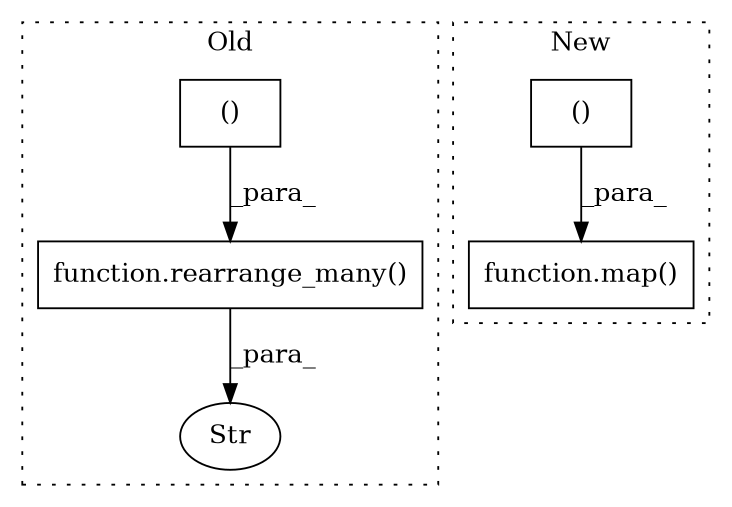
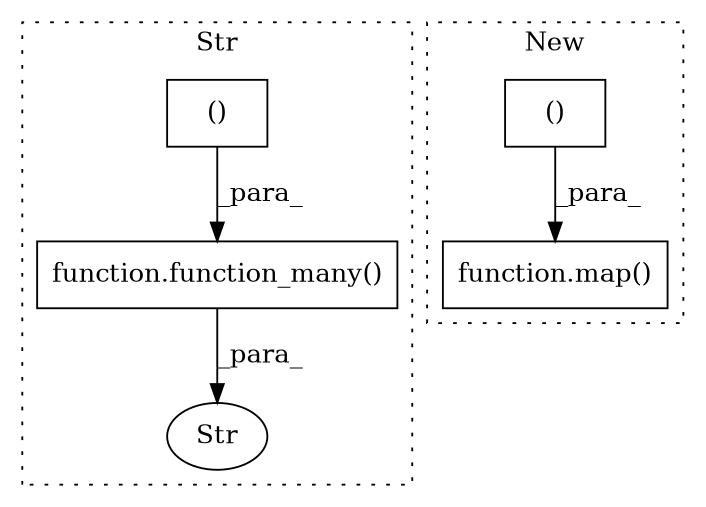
cluster "Old": label "Old" -> "Str"
node "function.rearrange_many()": label "function.rearrange_many()" -> "function.function_many()"
